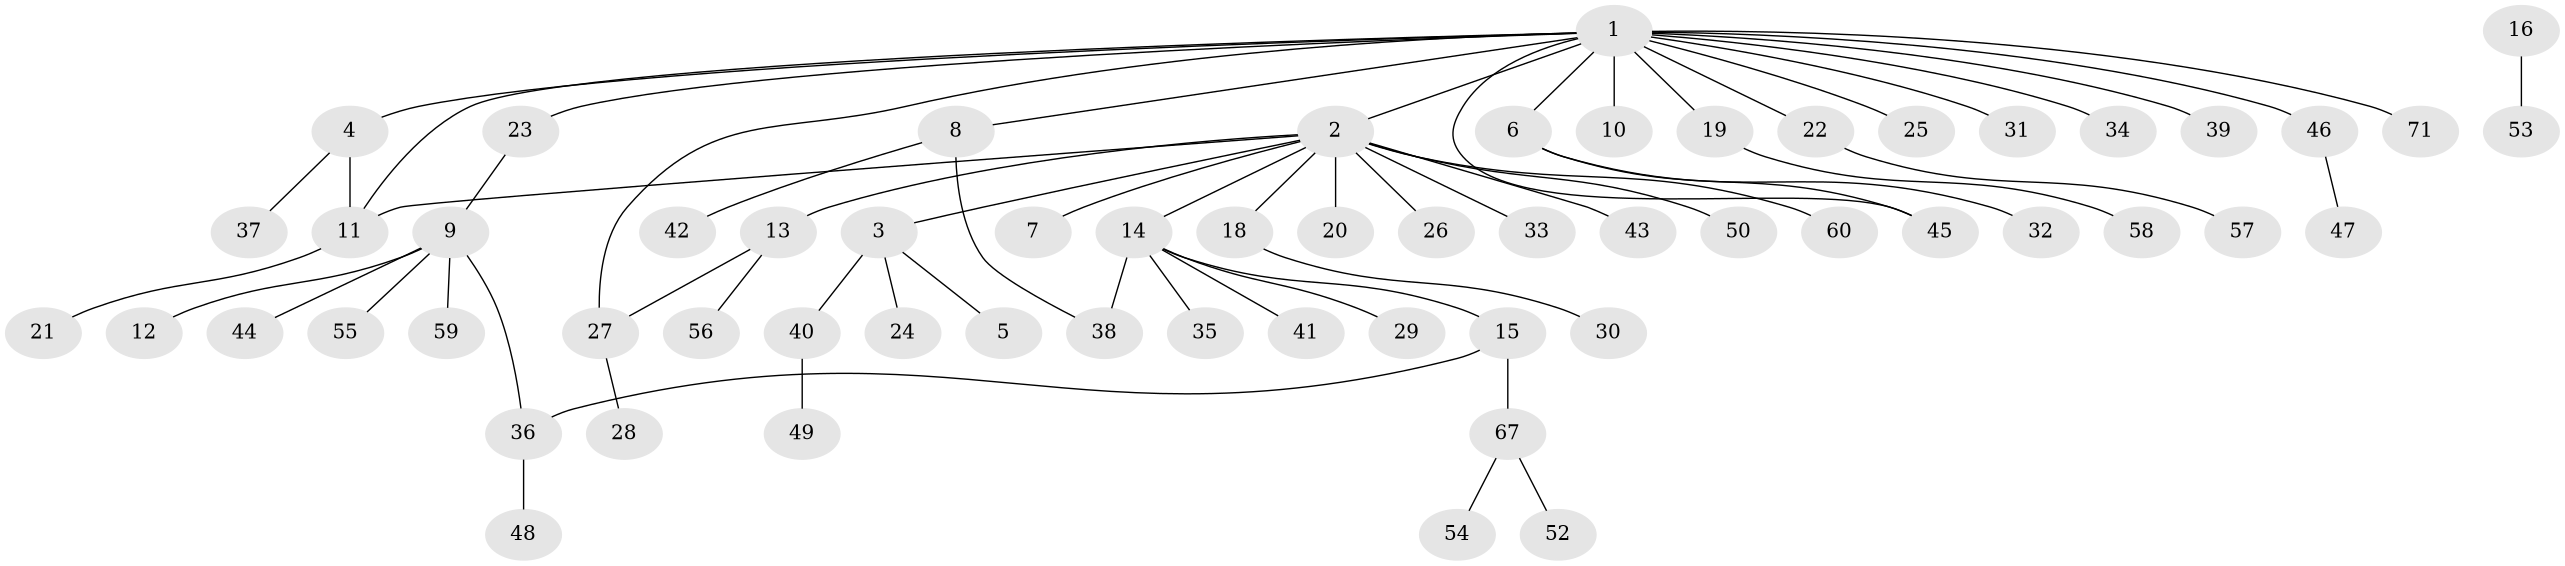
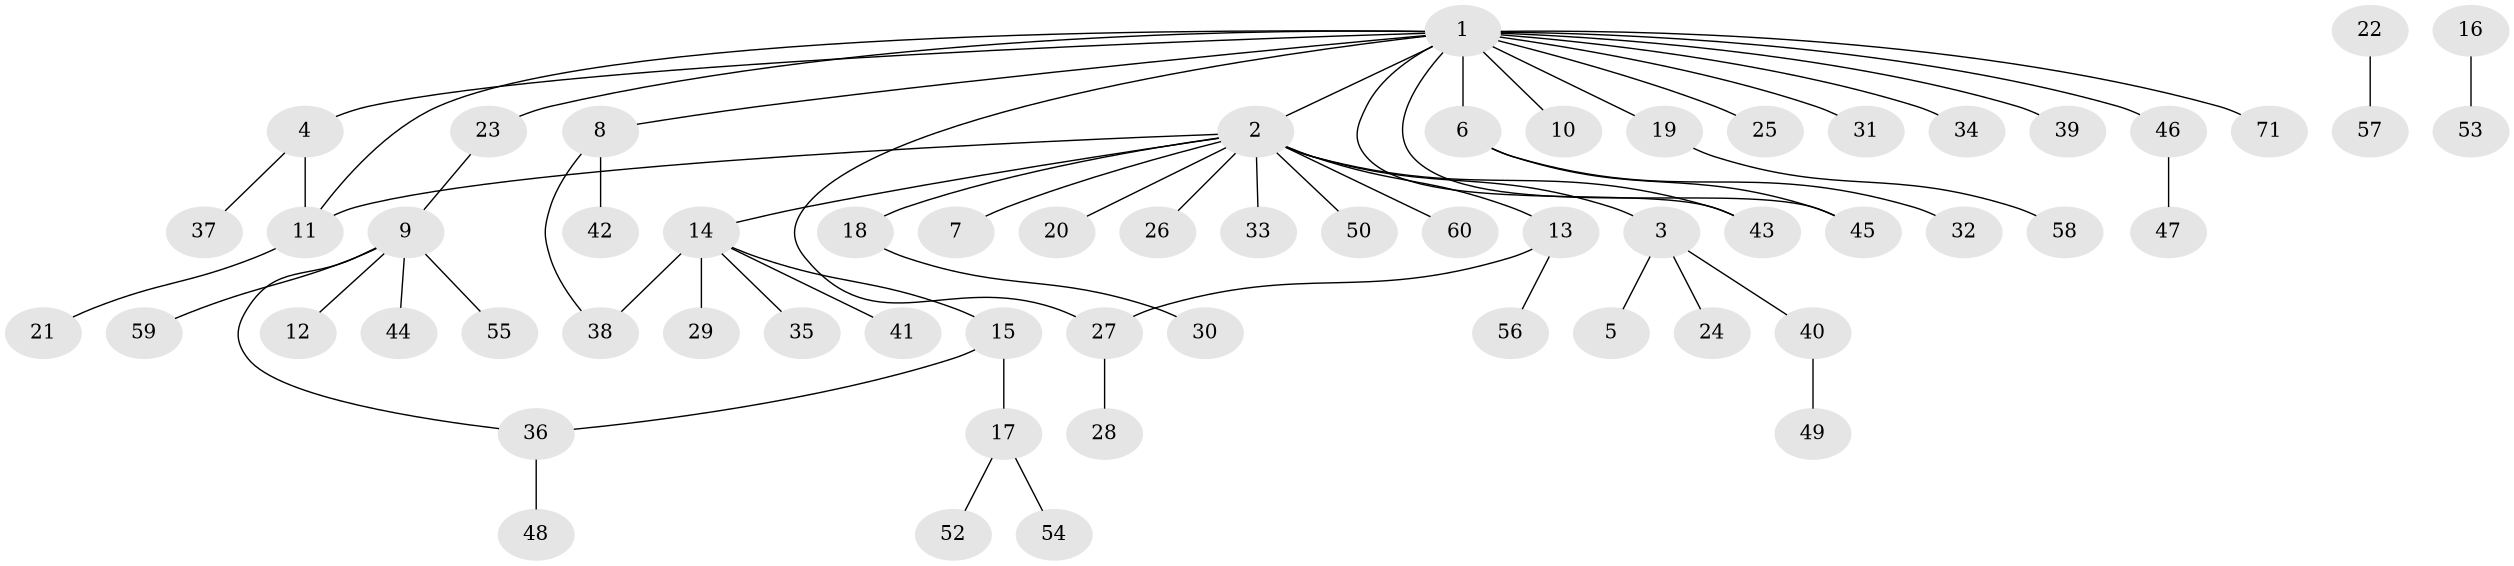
edge "1" -- "22": now "1" -- "43"
node "67": label "67" -> "17"
